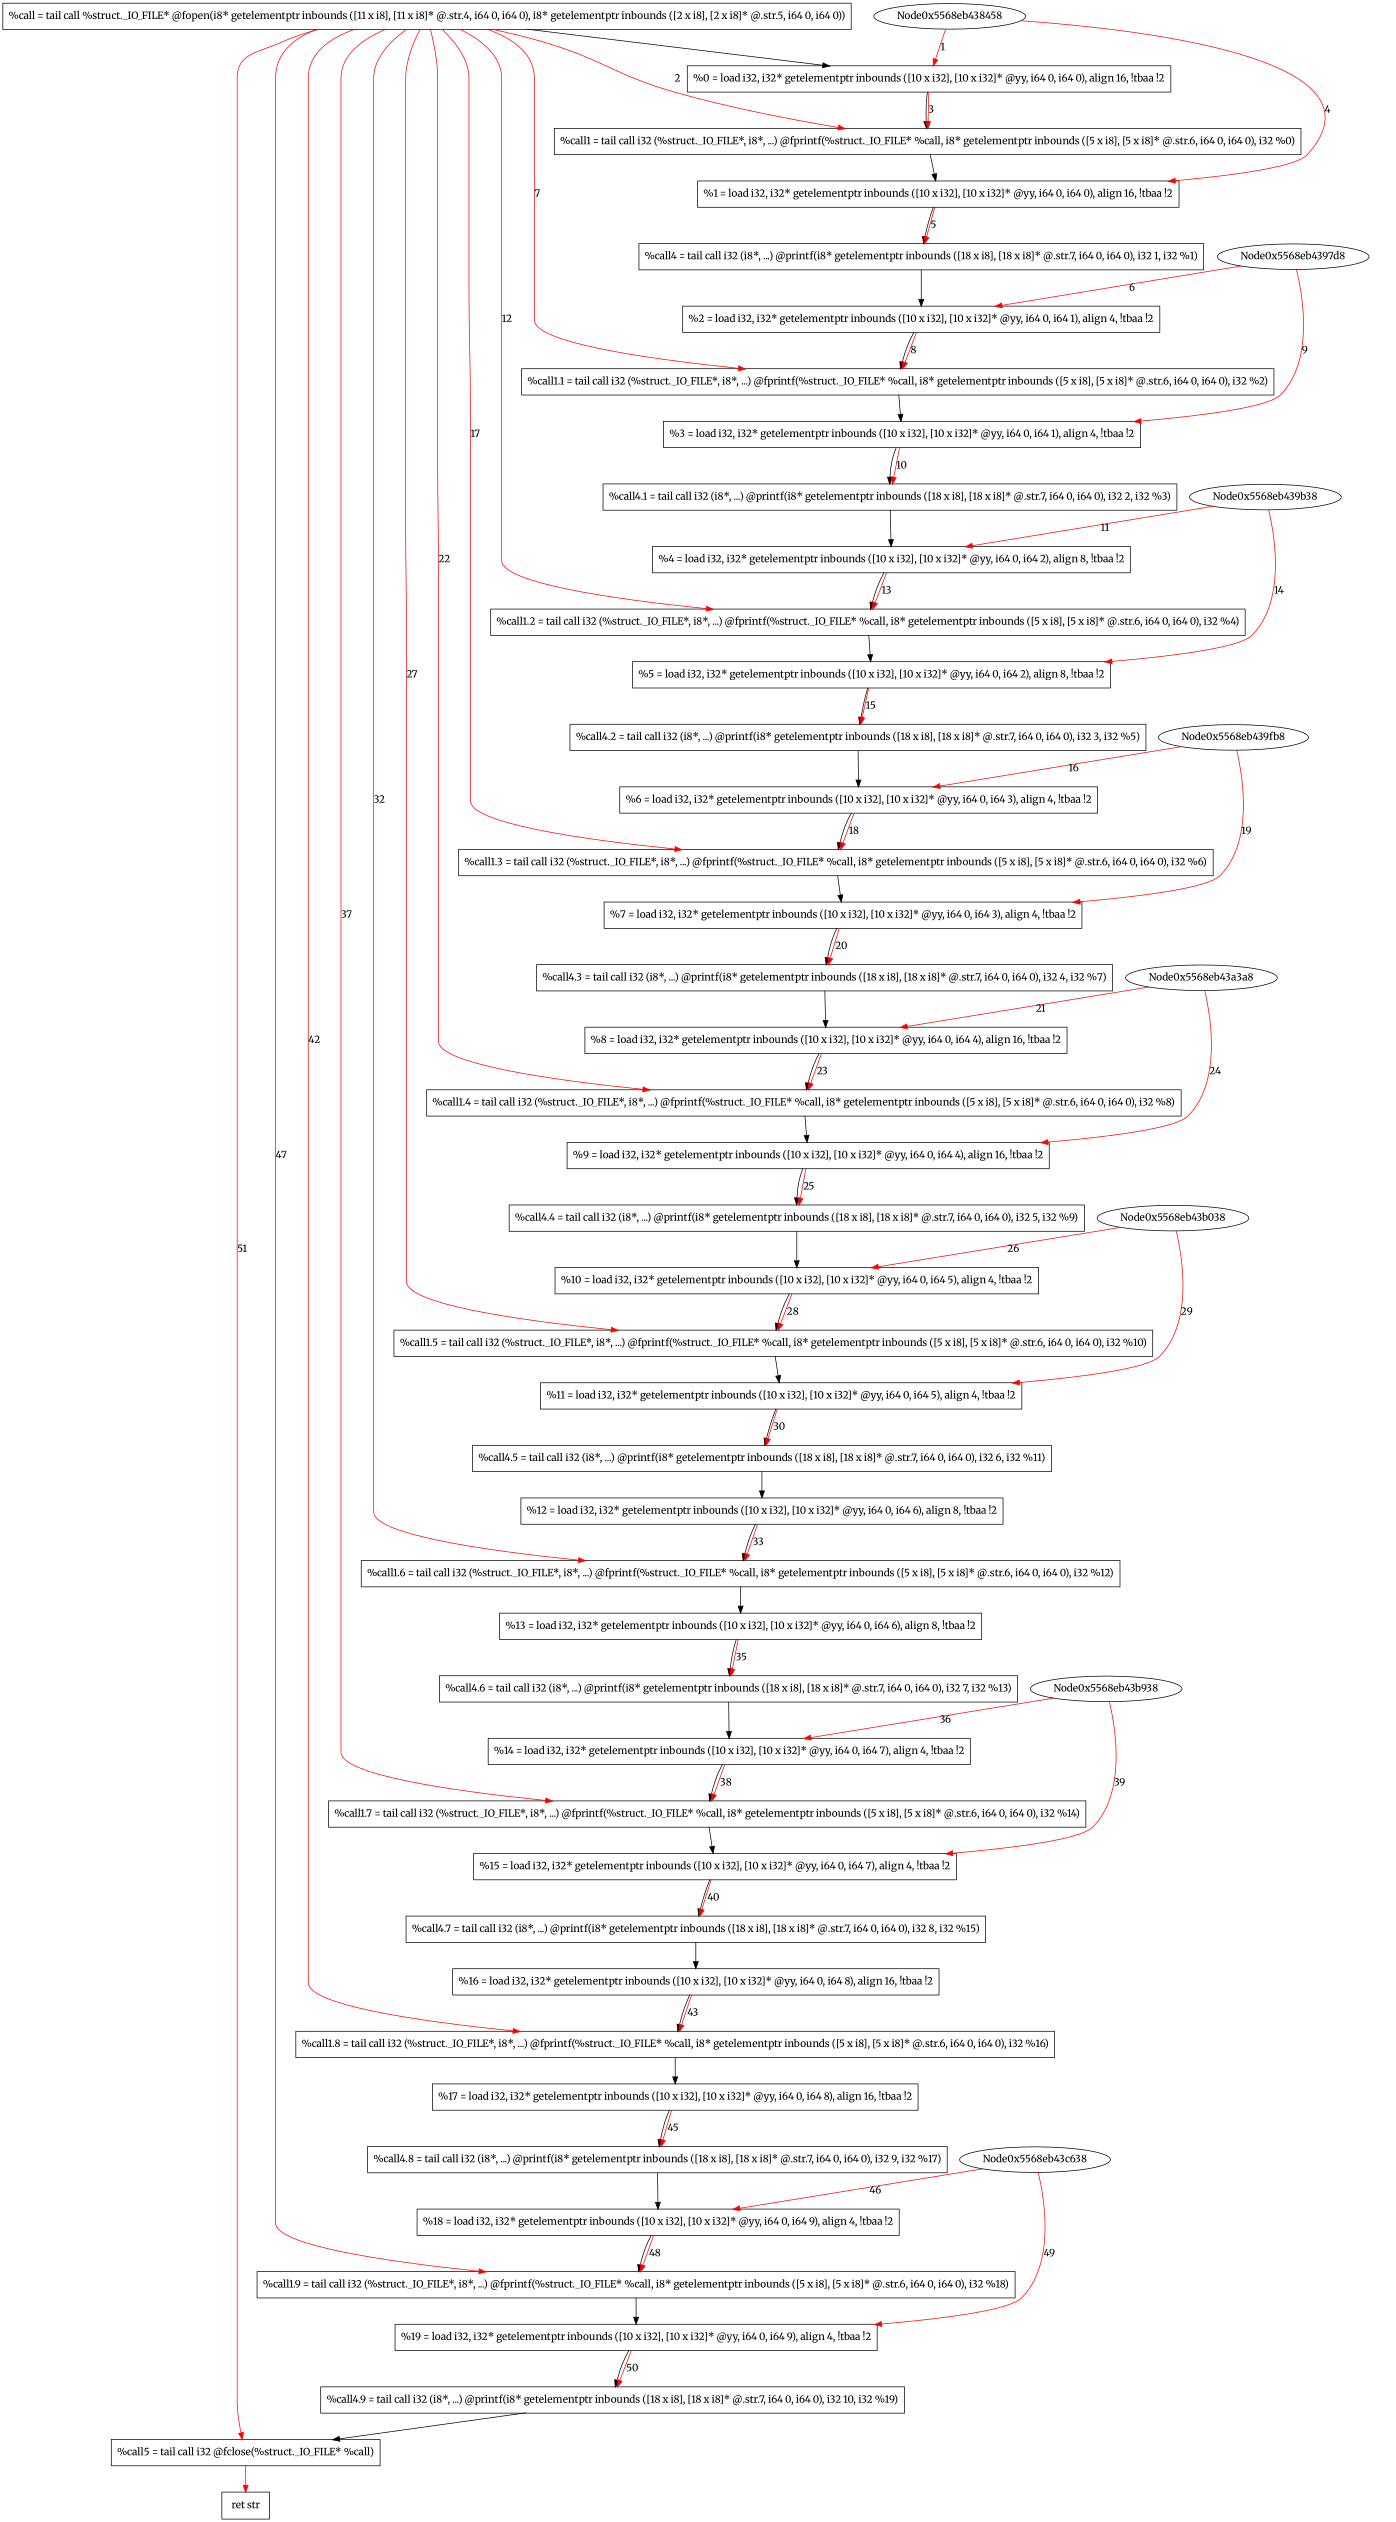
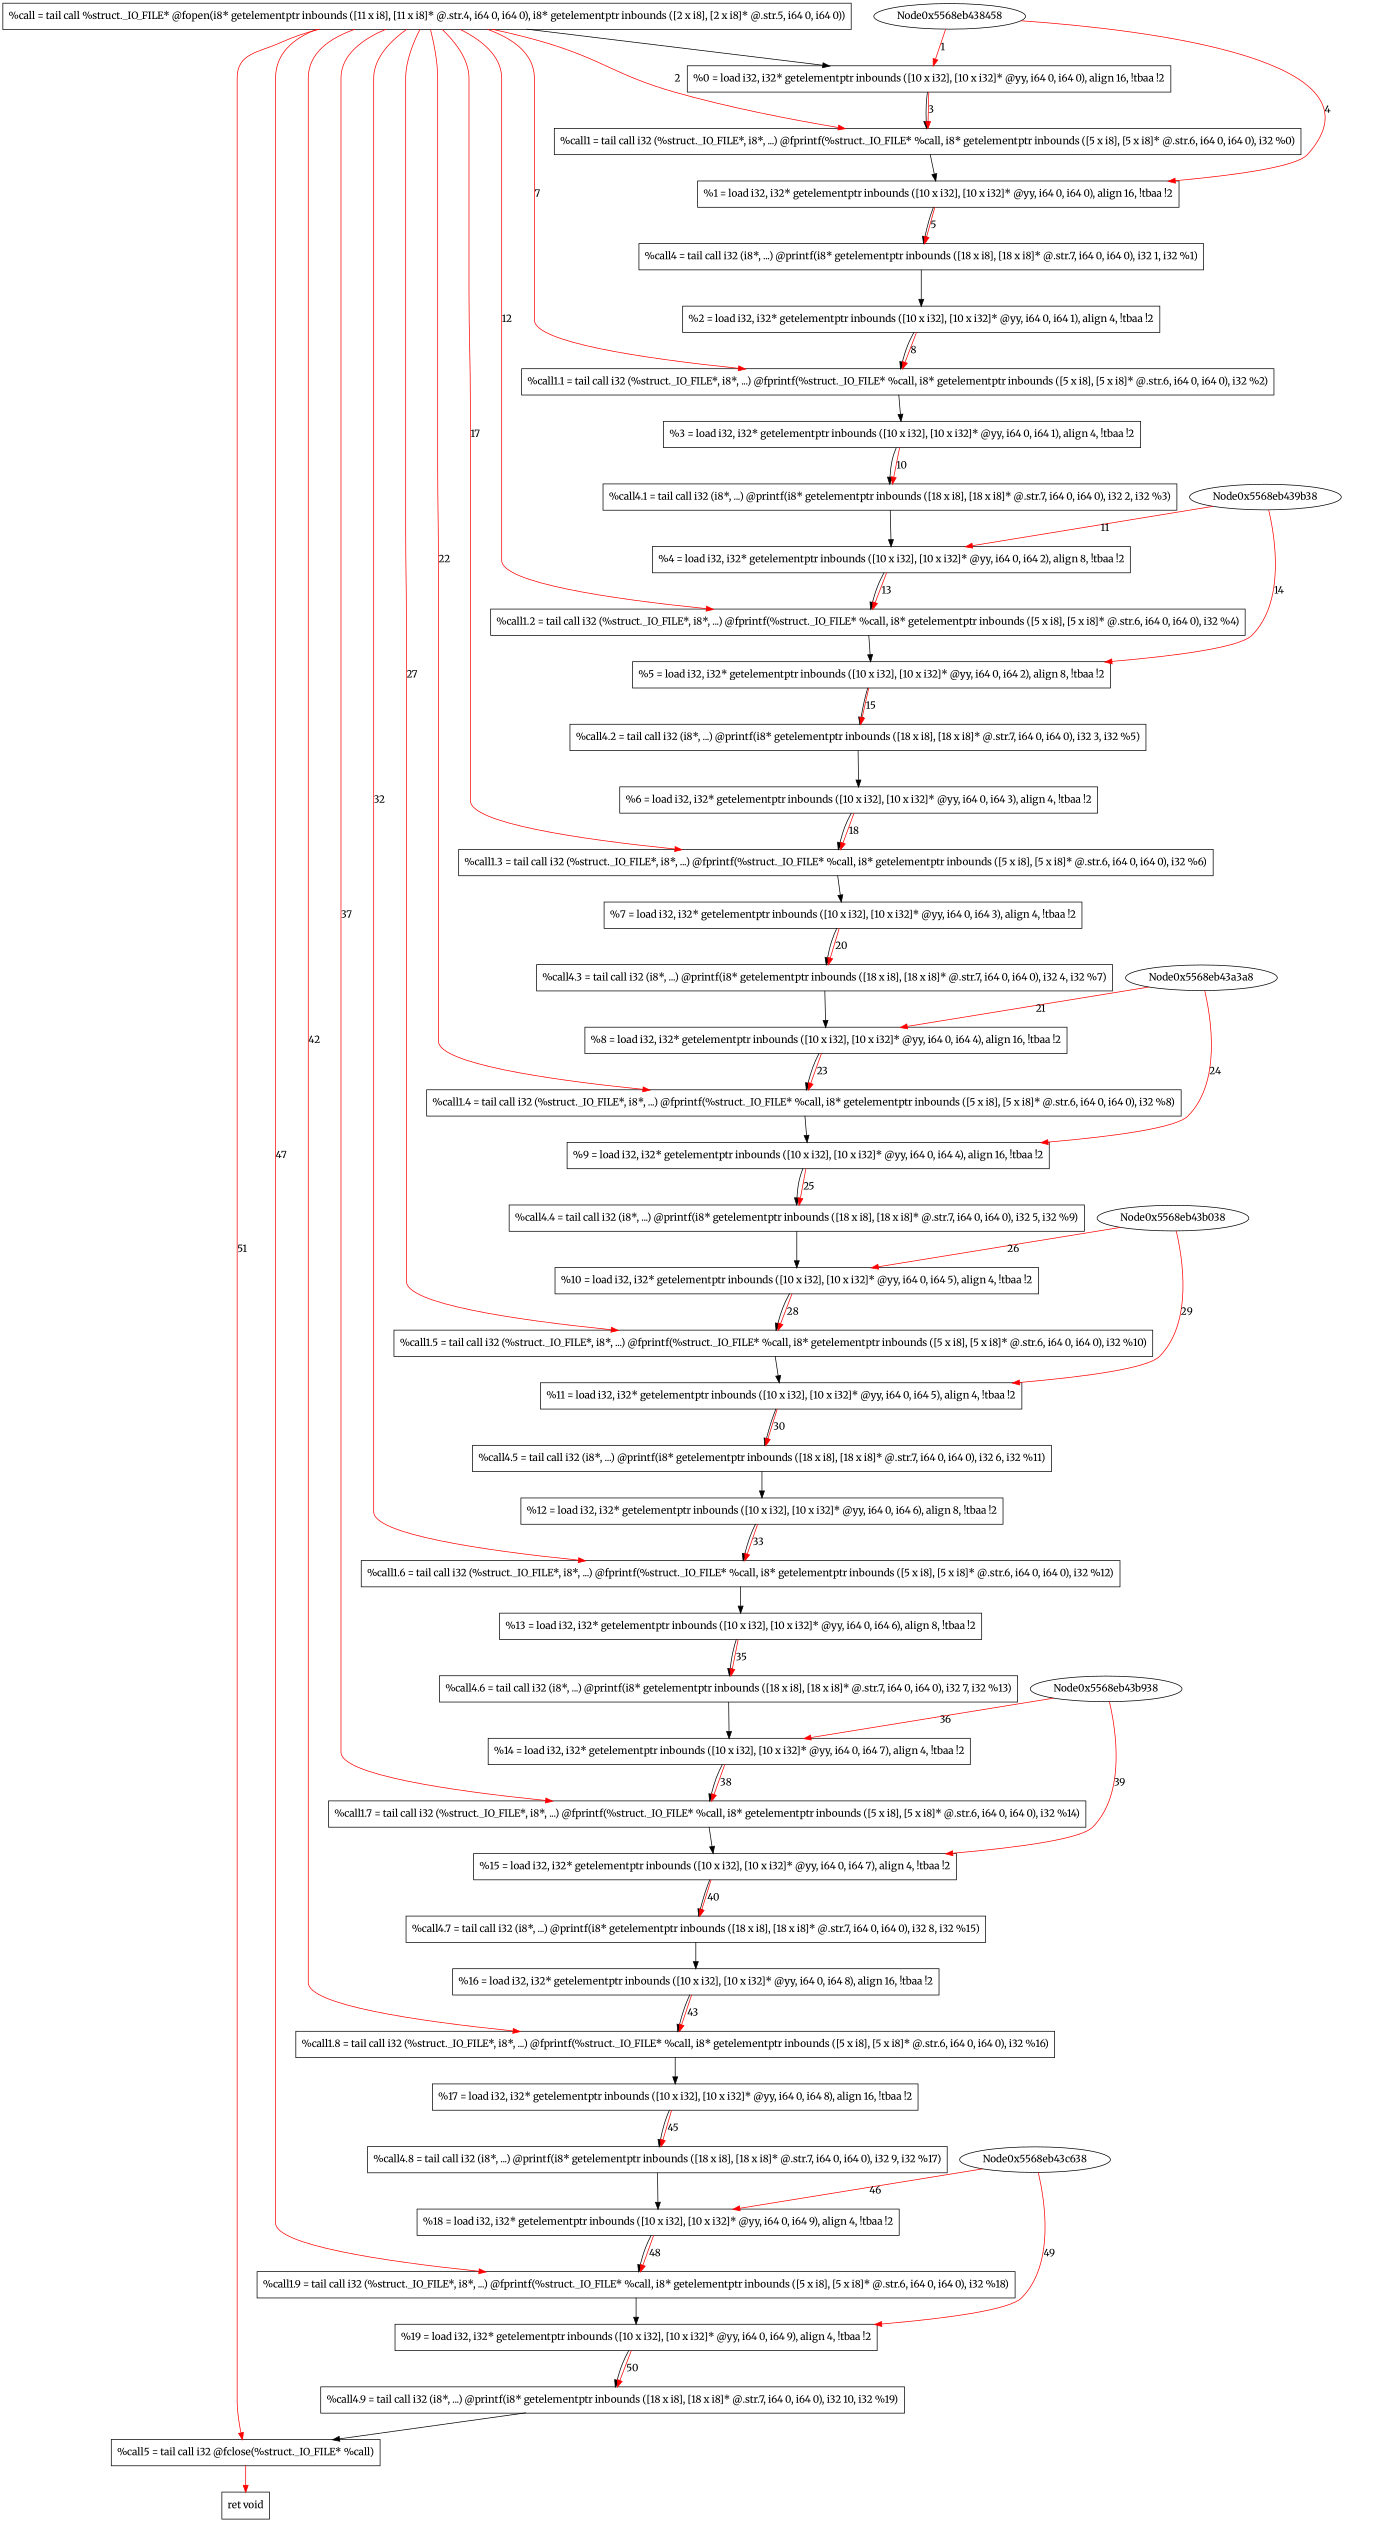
node "Node0x5568eb4397d8": removed
node "Node0x5568eb439fb8": removed
node "ret str": label "ret str" -> "ret void"
